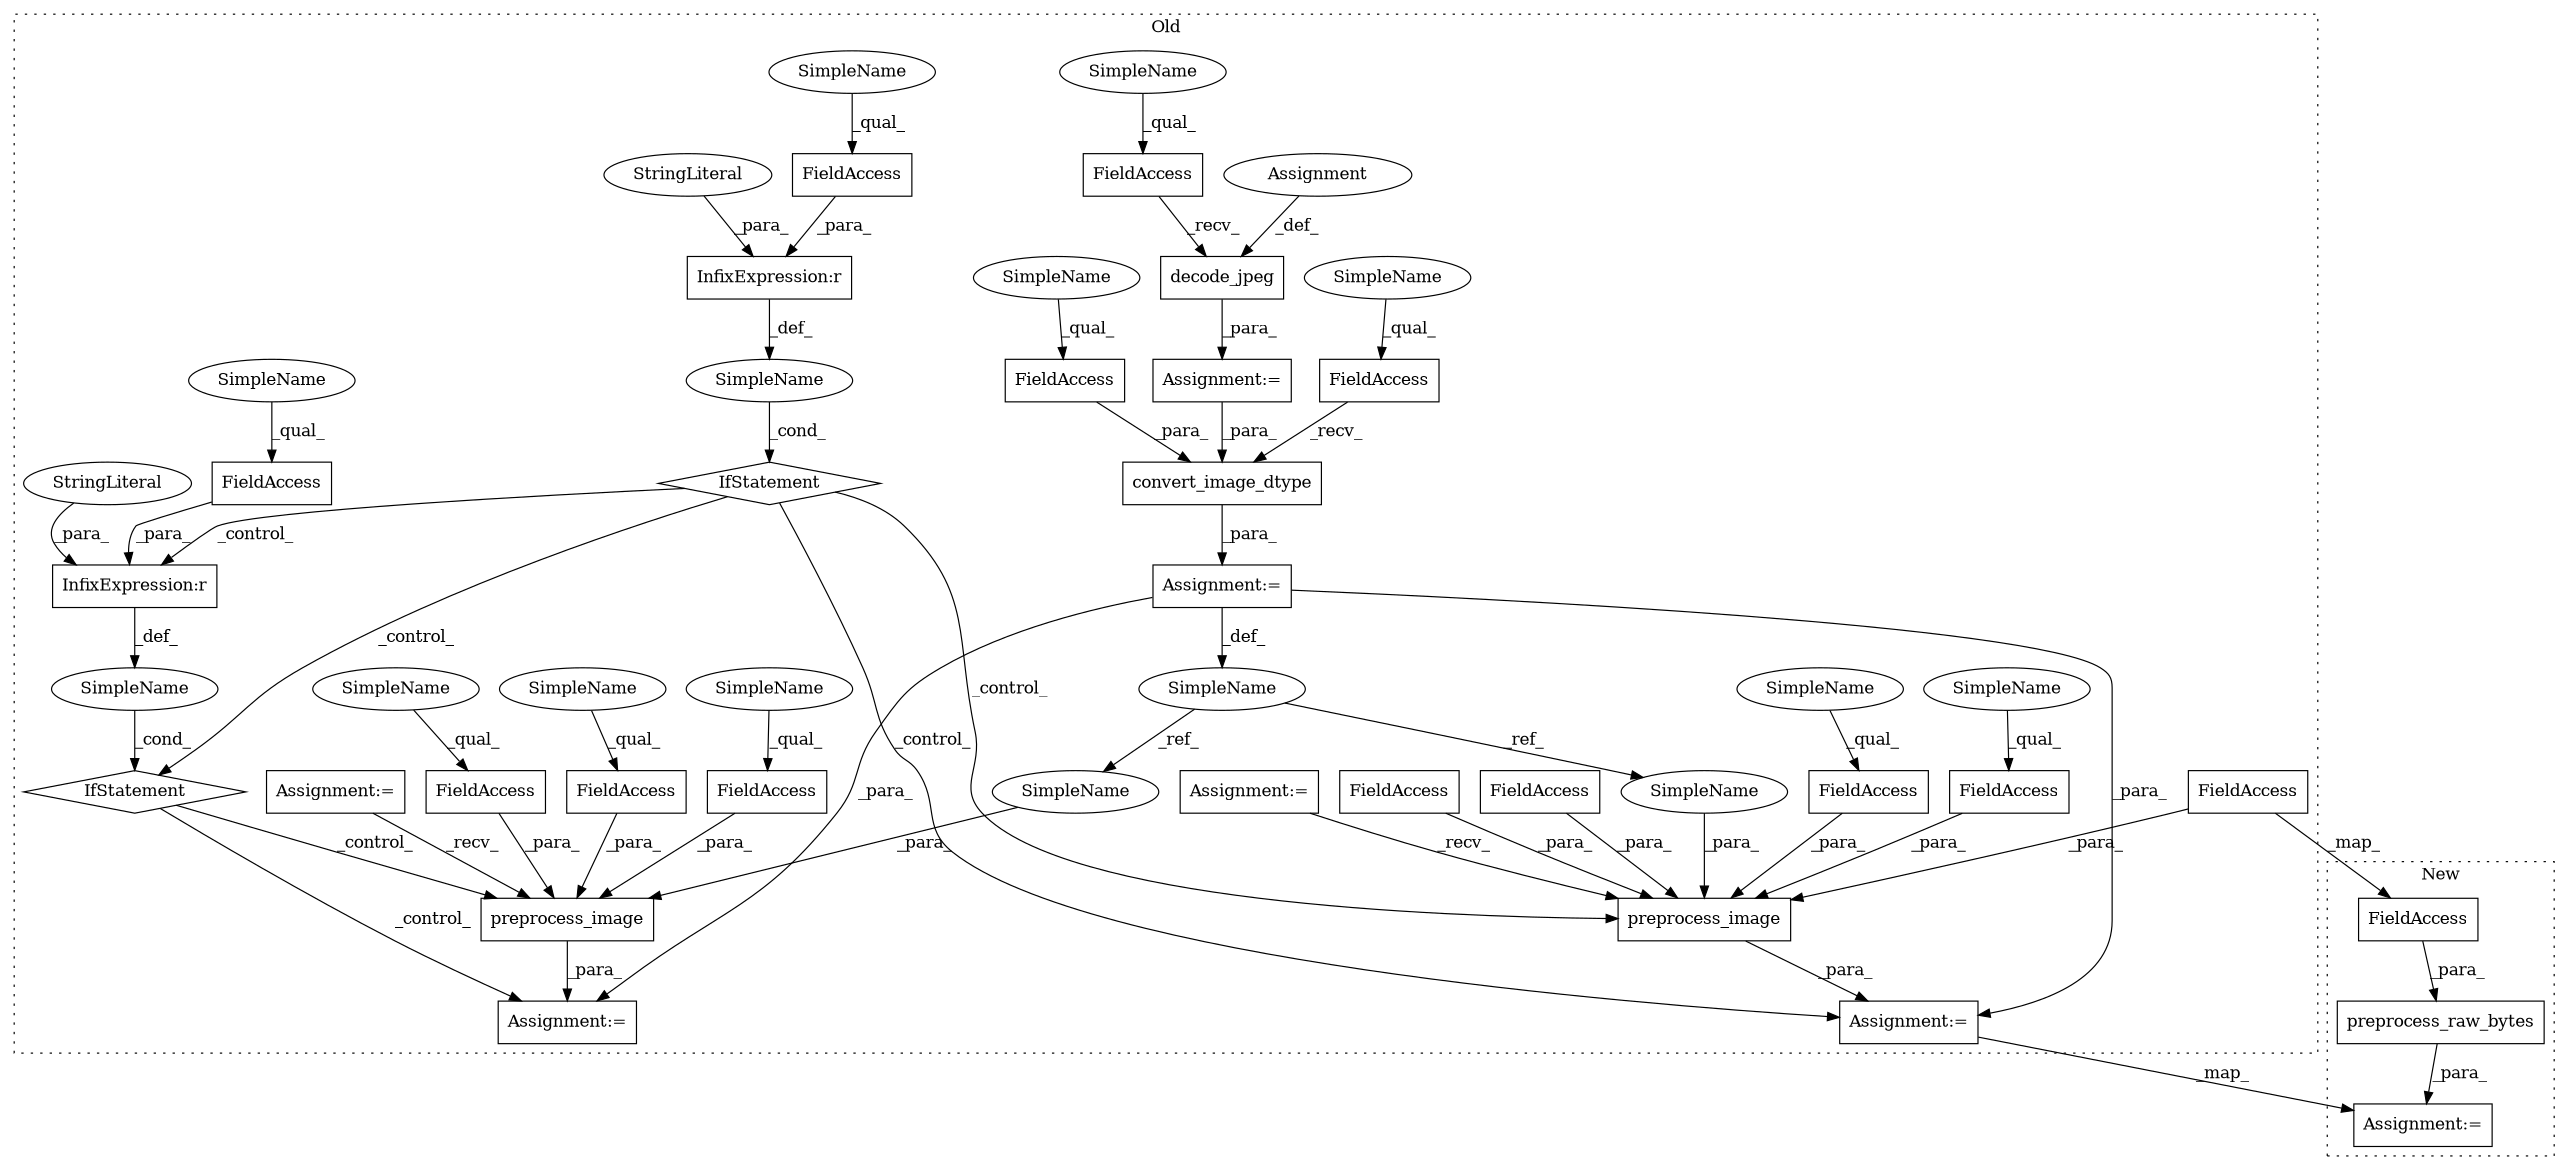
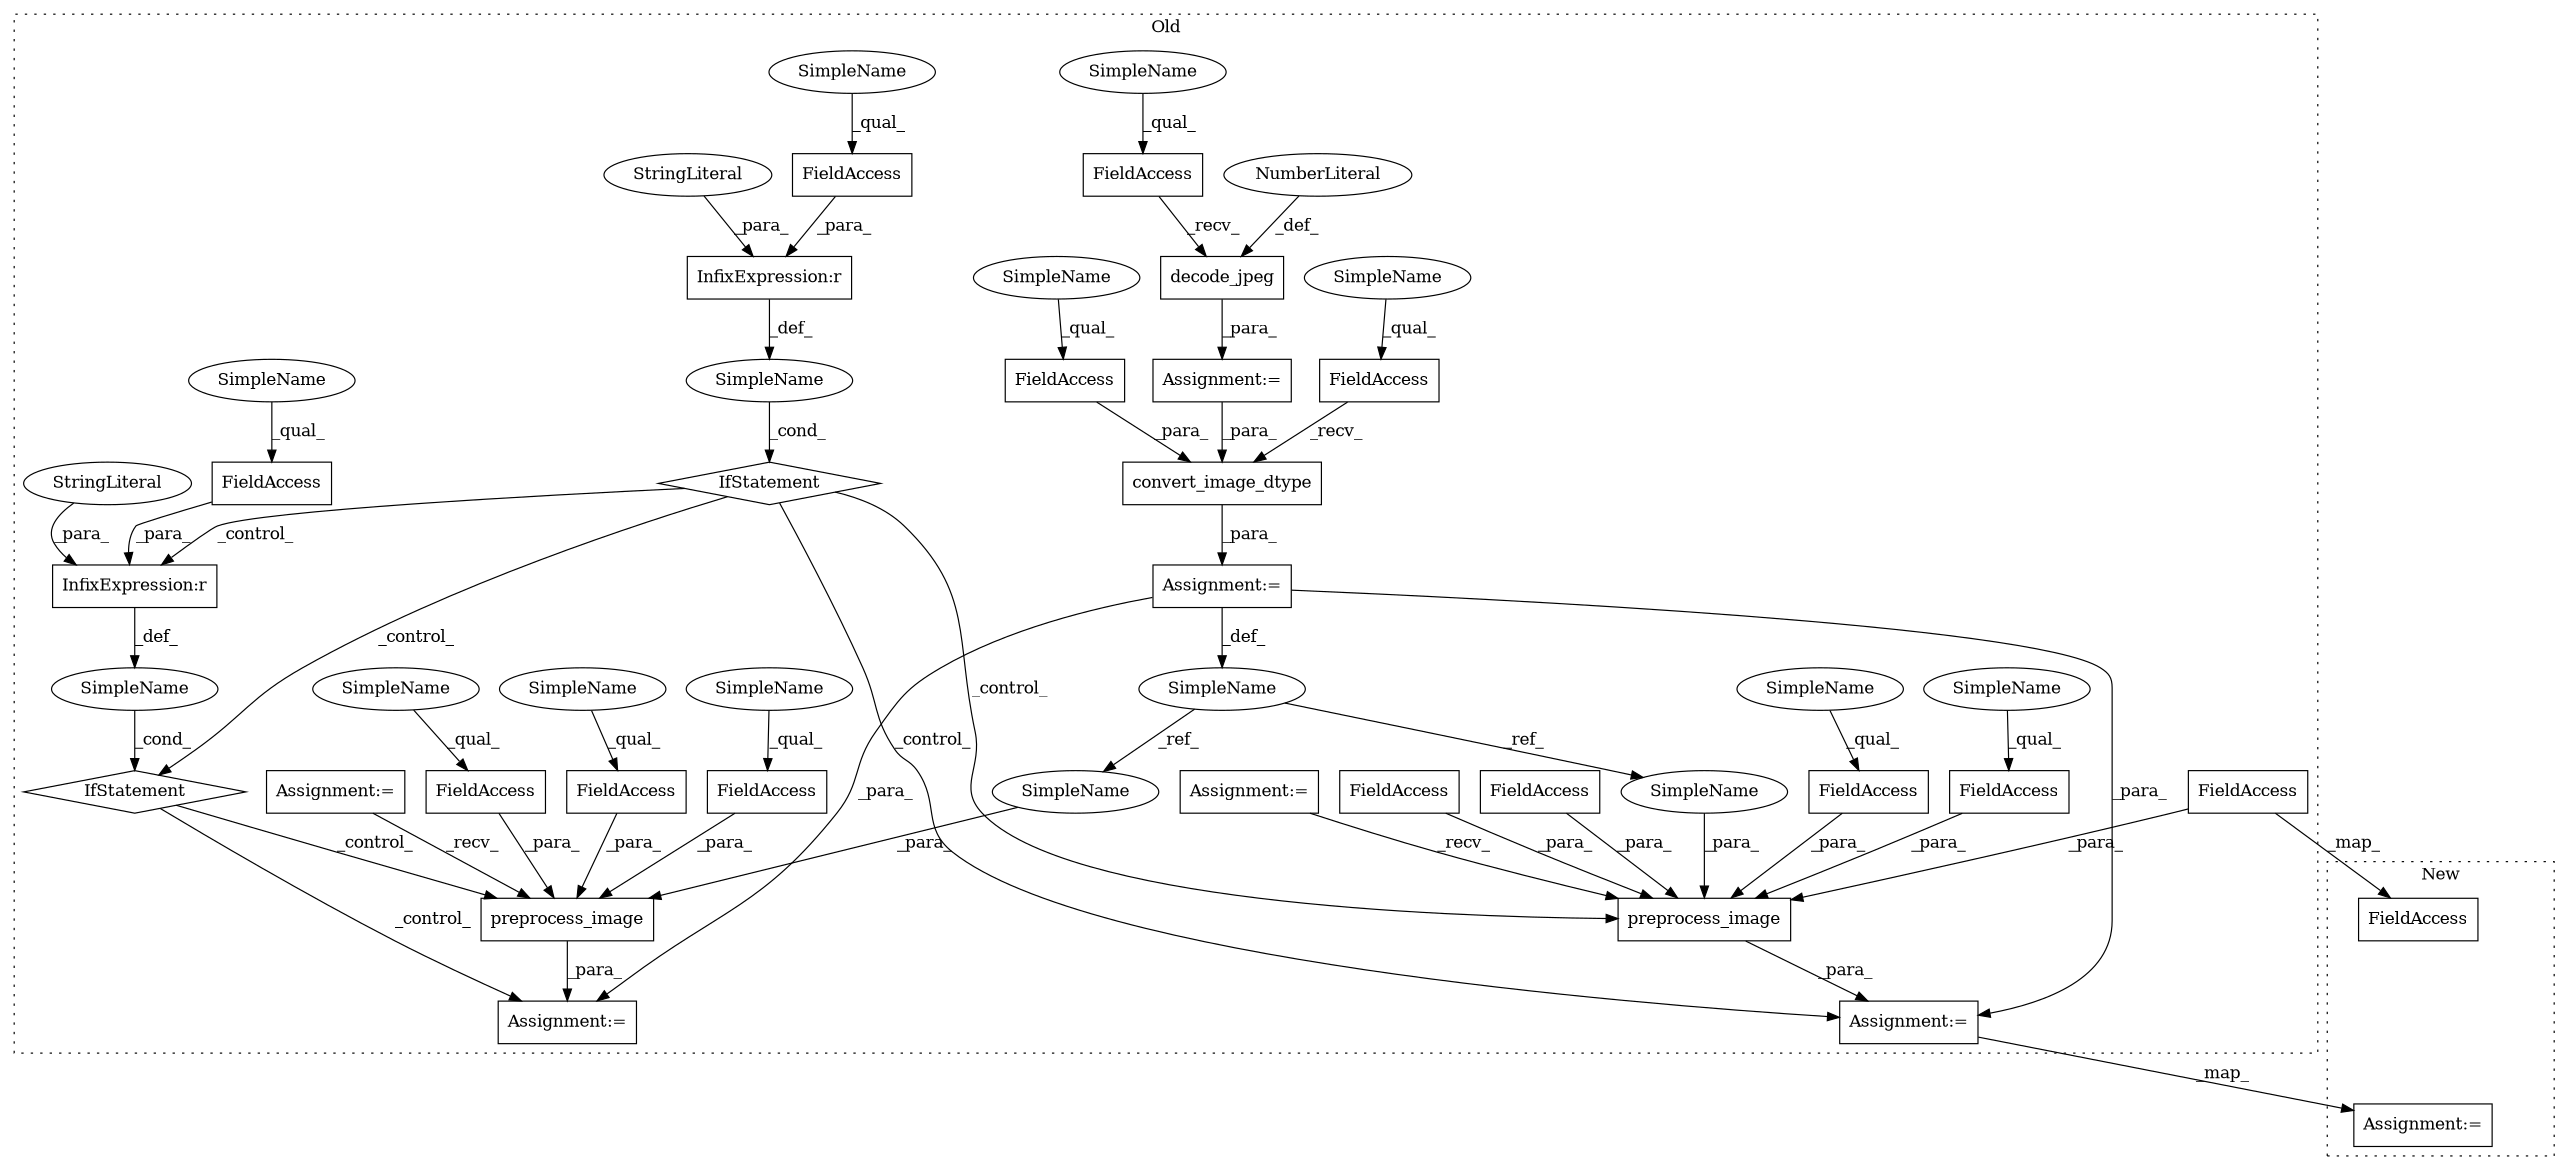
node "Assignment": label "Assignment" -> "NumberLiteral"
node "preprocess_raw_bytes": removed
